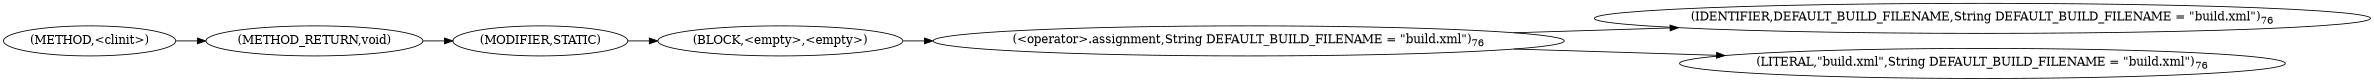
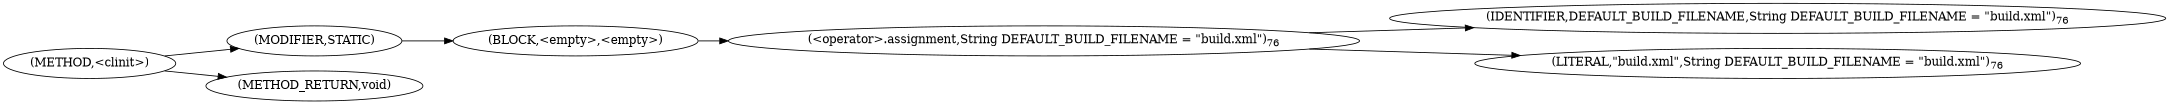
edge "(METHOD_RETURN,void)" -> "(MODIFIER,STATIC)": now "(METHOD,<clinit>)" -> "(MODIFIER,STATIC)"
